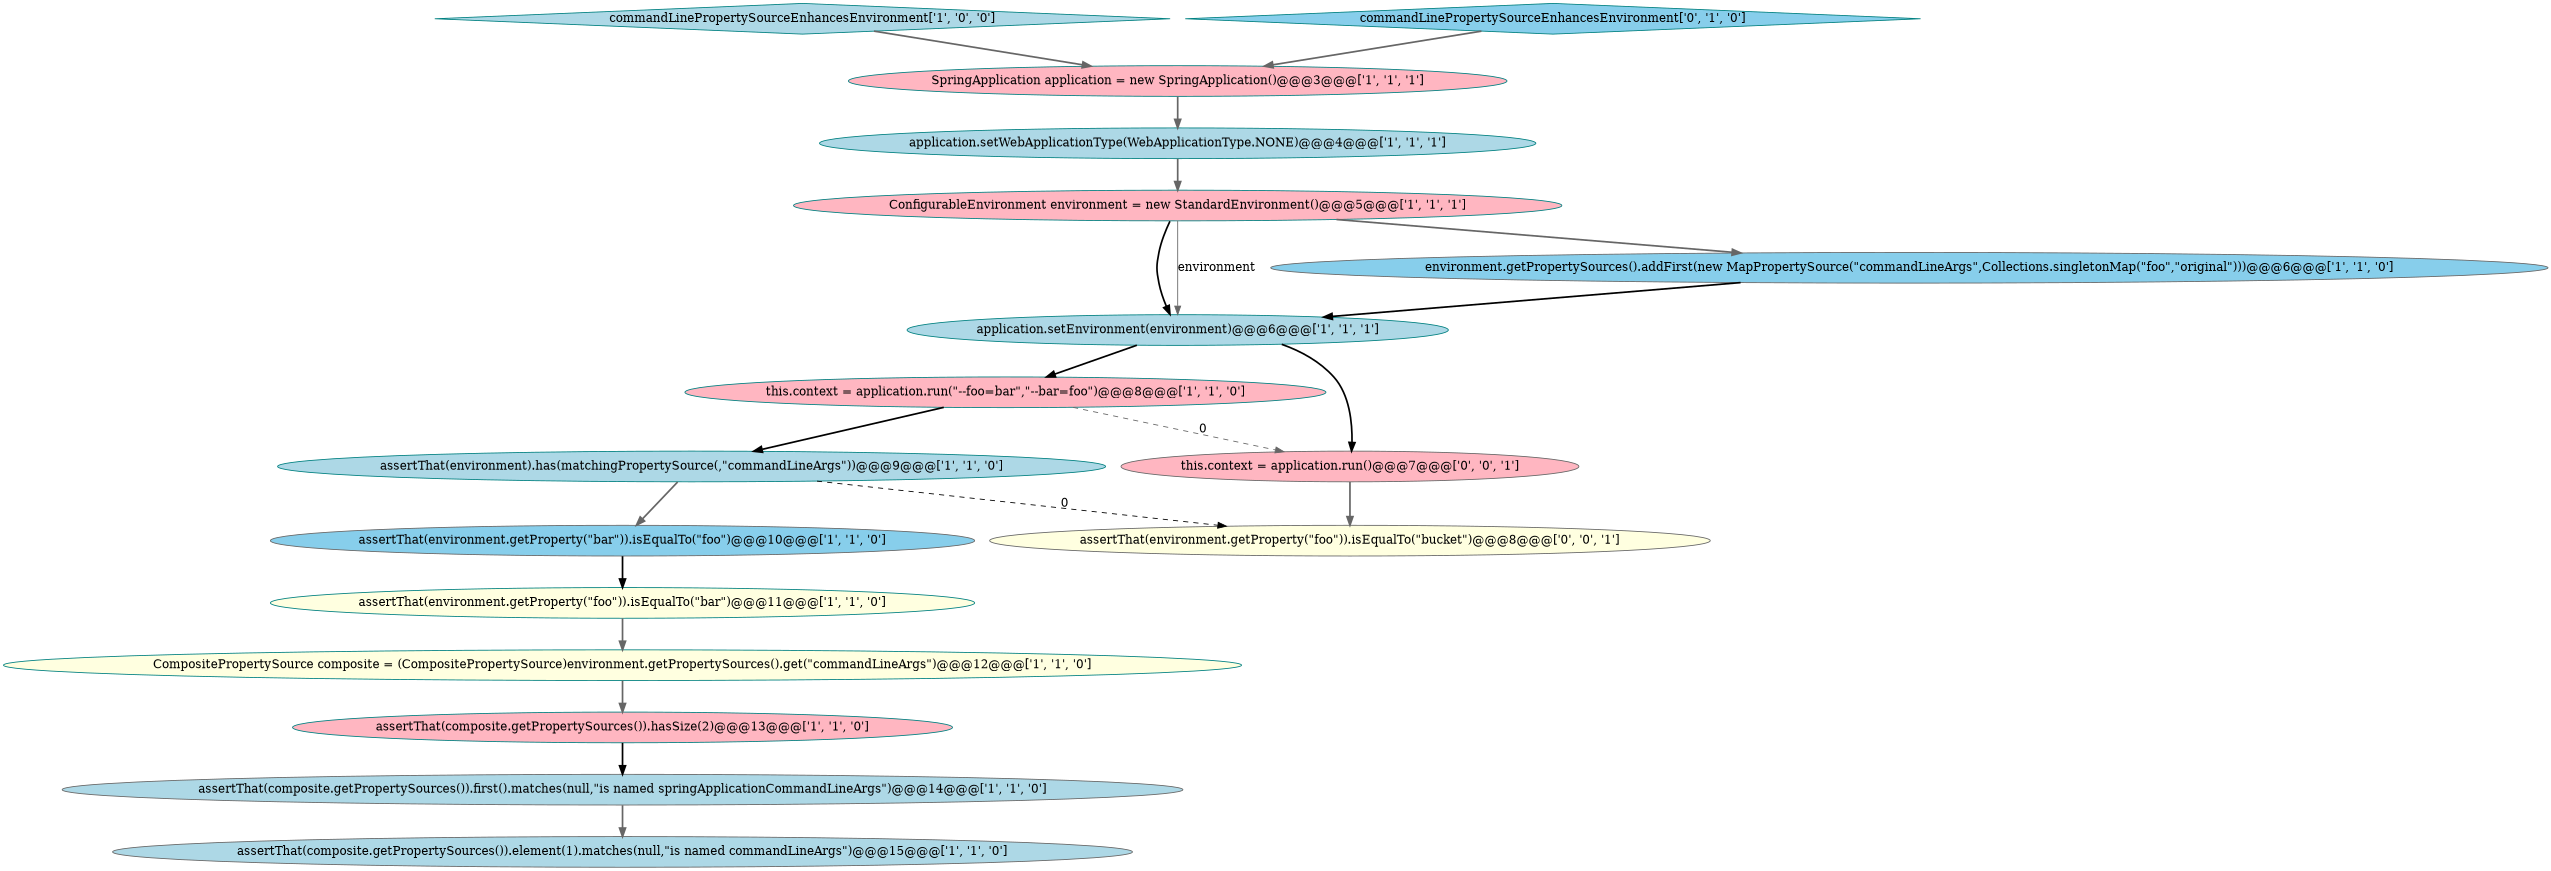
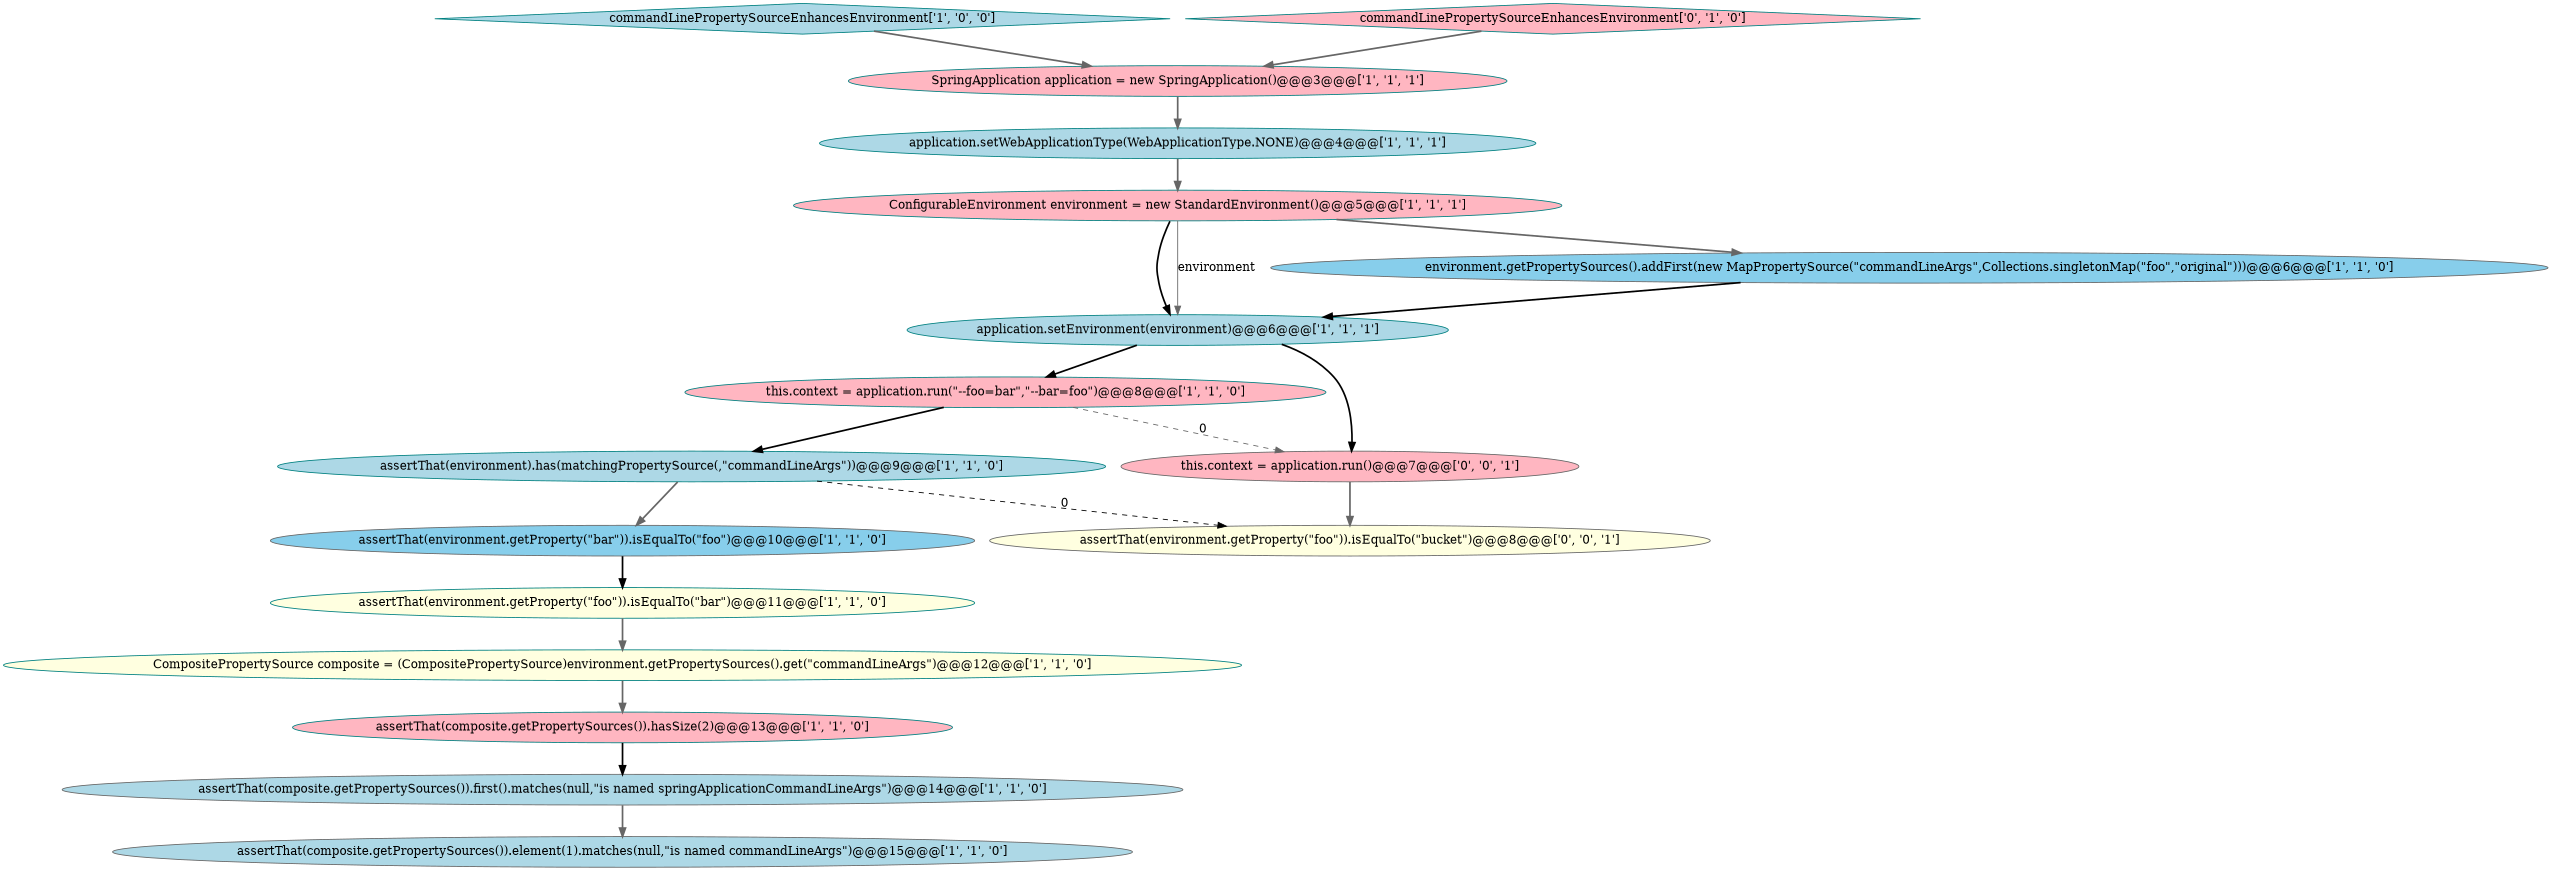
node "commandLinePropertySourceEnhancesEnvironment['0', '1', '0']": fillcolor skyblue -> lightpink
